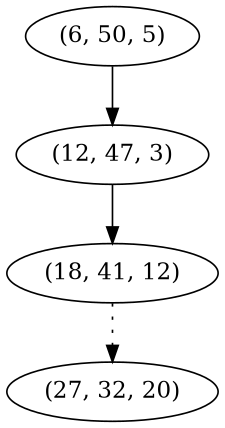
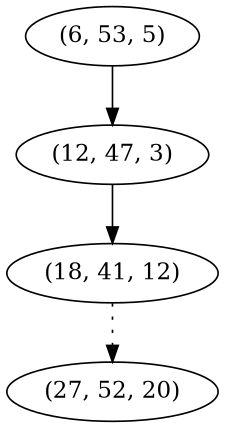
node "(6, 50, 5)": label "(6, 50, 5)" -> "(6, 53, 5)"
node "(27, 32, 20)": label "(27, 32, 20)" -> "(27, 52, 20)"
